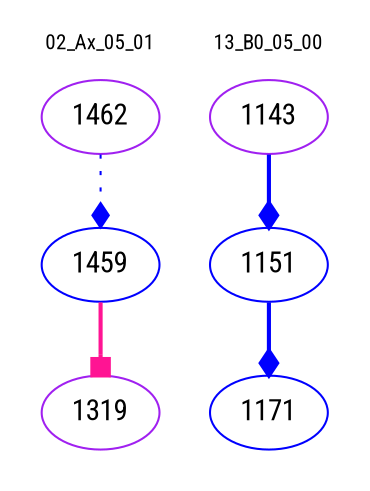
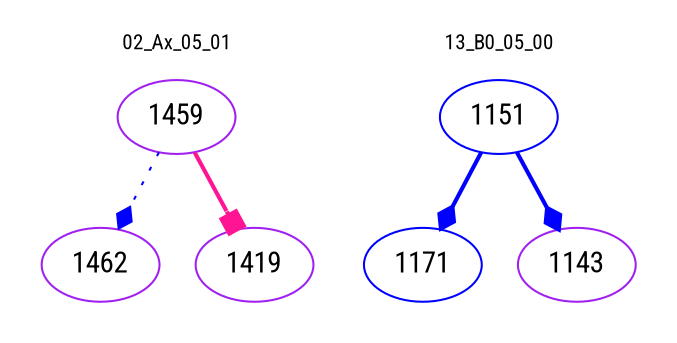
edge "1462" -> "1459": reversed
edge "1143" -> "1151": reversed
node "1459": color blue -> purple
node "1319": label "1319" -> "1419"
